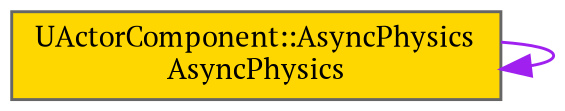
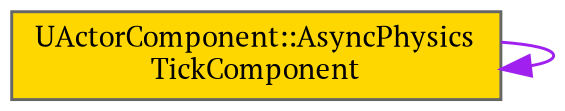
node "UActorComponent::AsyncPhysics AsyncPhysics": label "UActorComponent::AsyncPhysics AsyncPhysics" -> "UActorComponent::AsyncPhysics TickComponent"
